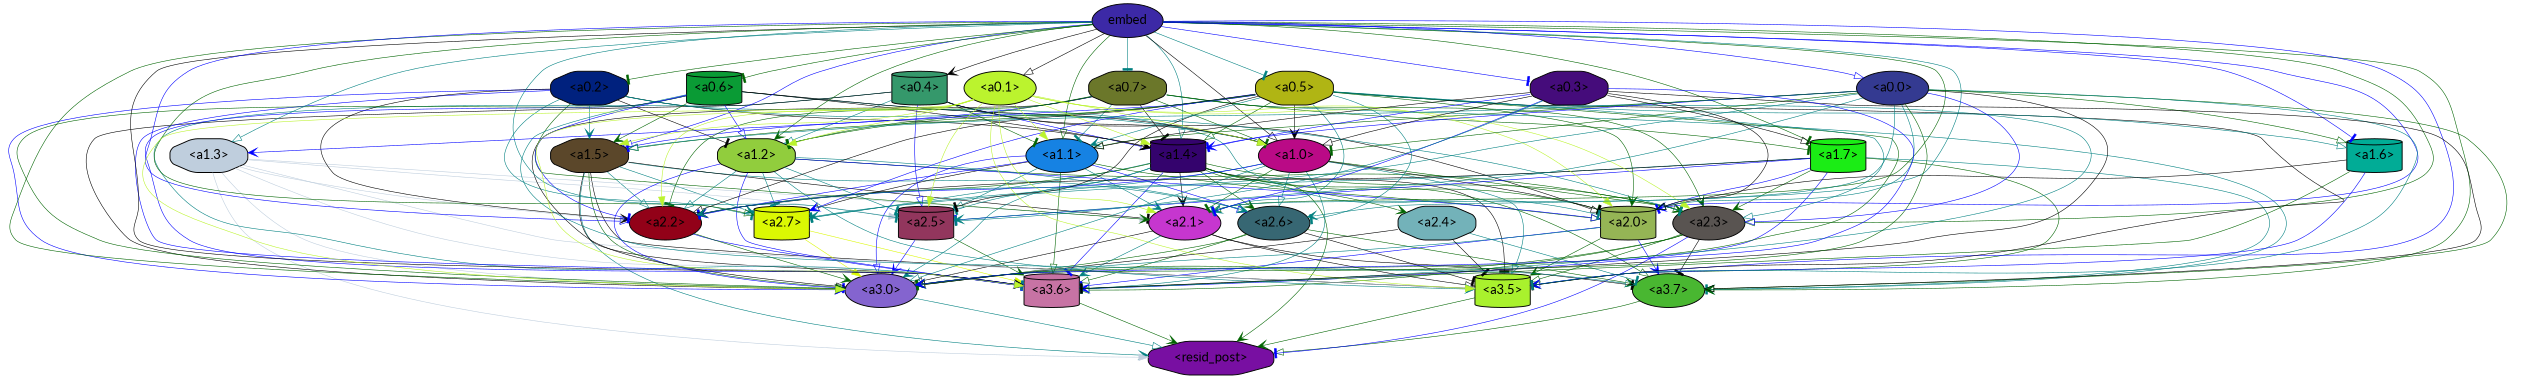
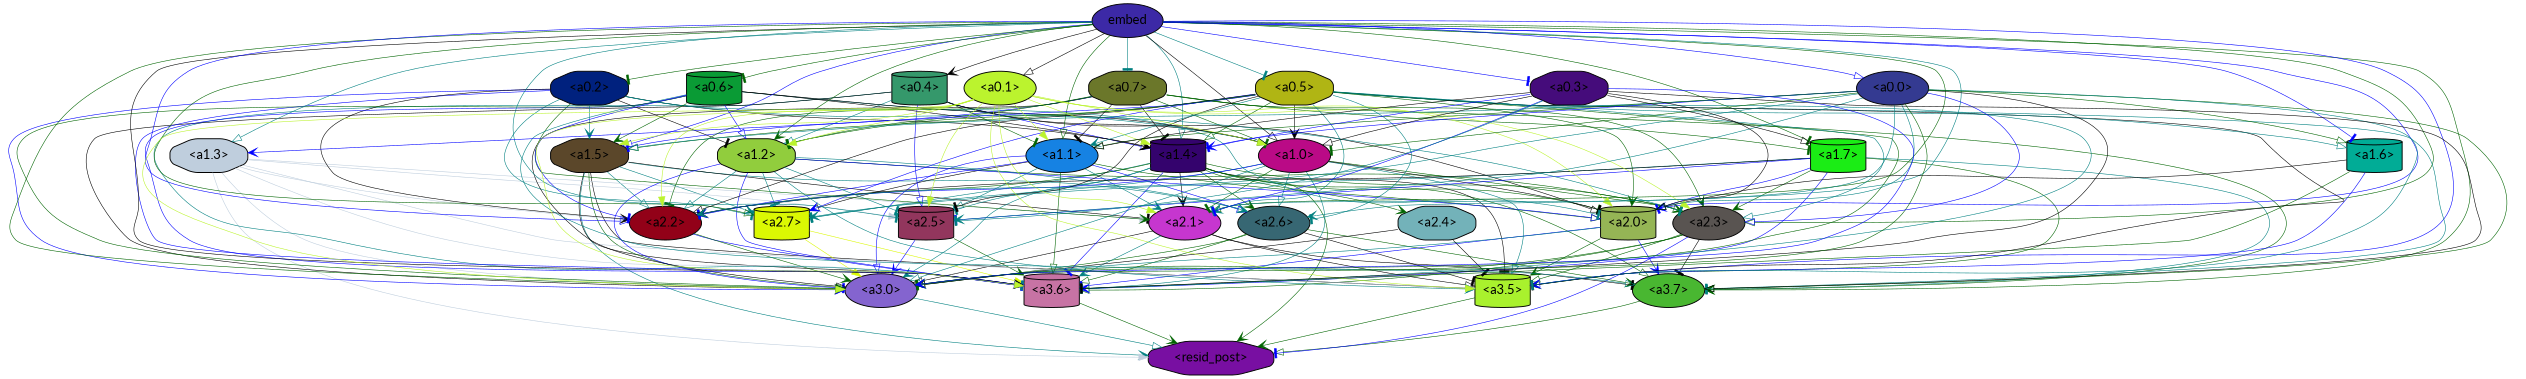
edge "<a0.7>" -> "<a1.1>": color teal -> black
edge "<a0.7>" -> "<a3.7>": color teal -> darkgreen
edge "<a2.4>" -> "<a3.7>": now "<a0.5>" -> "<a3.7>"
